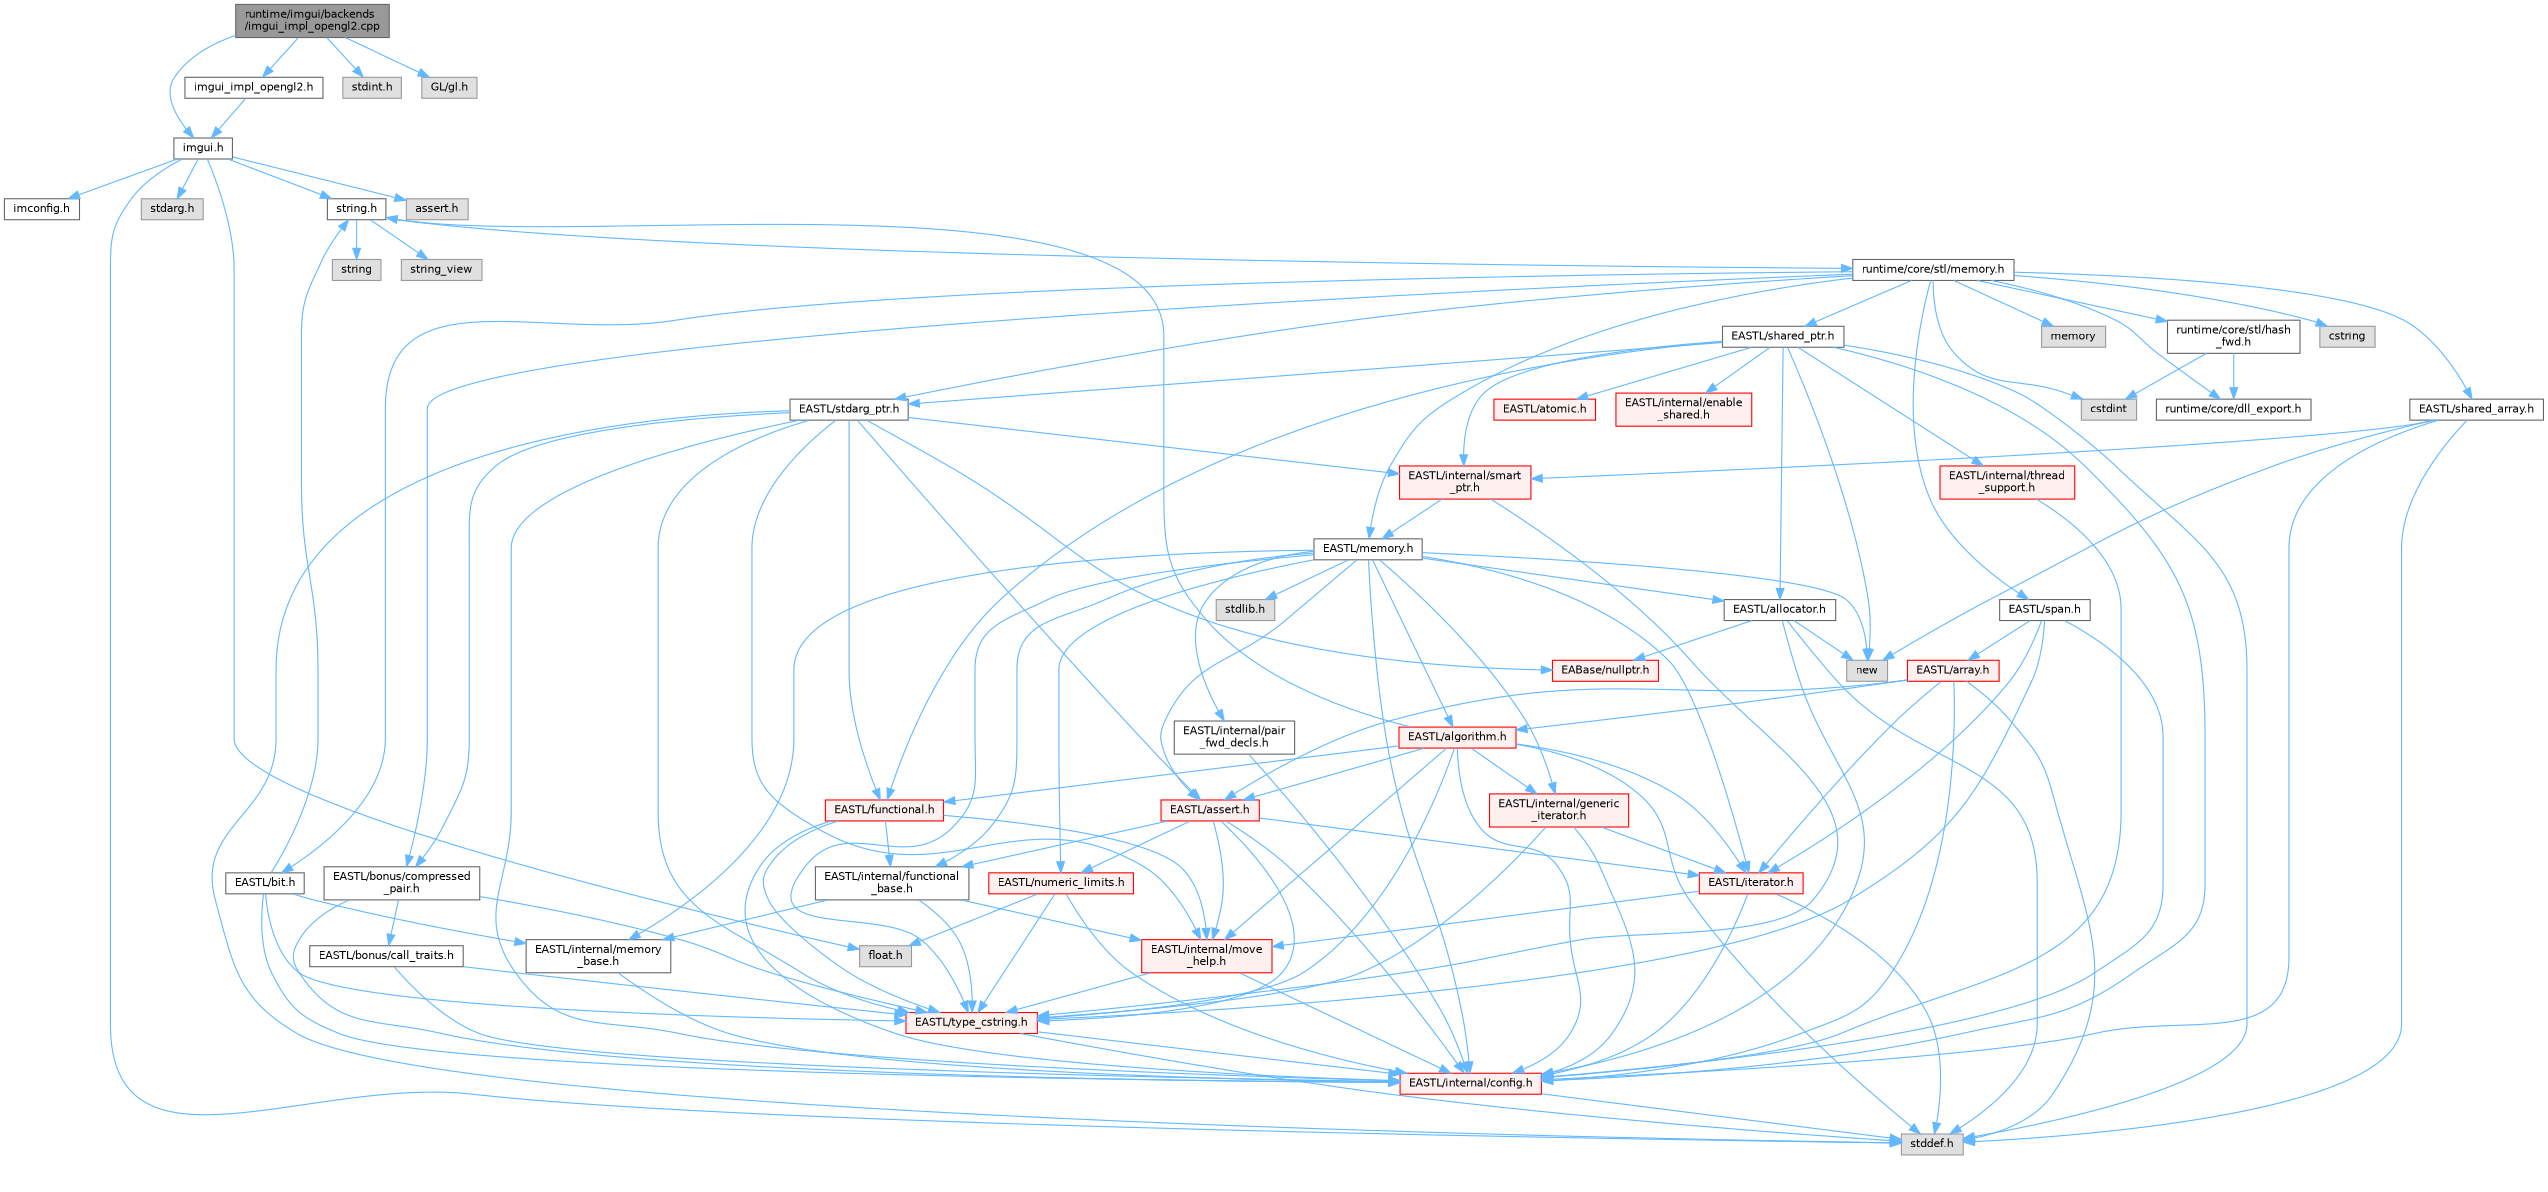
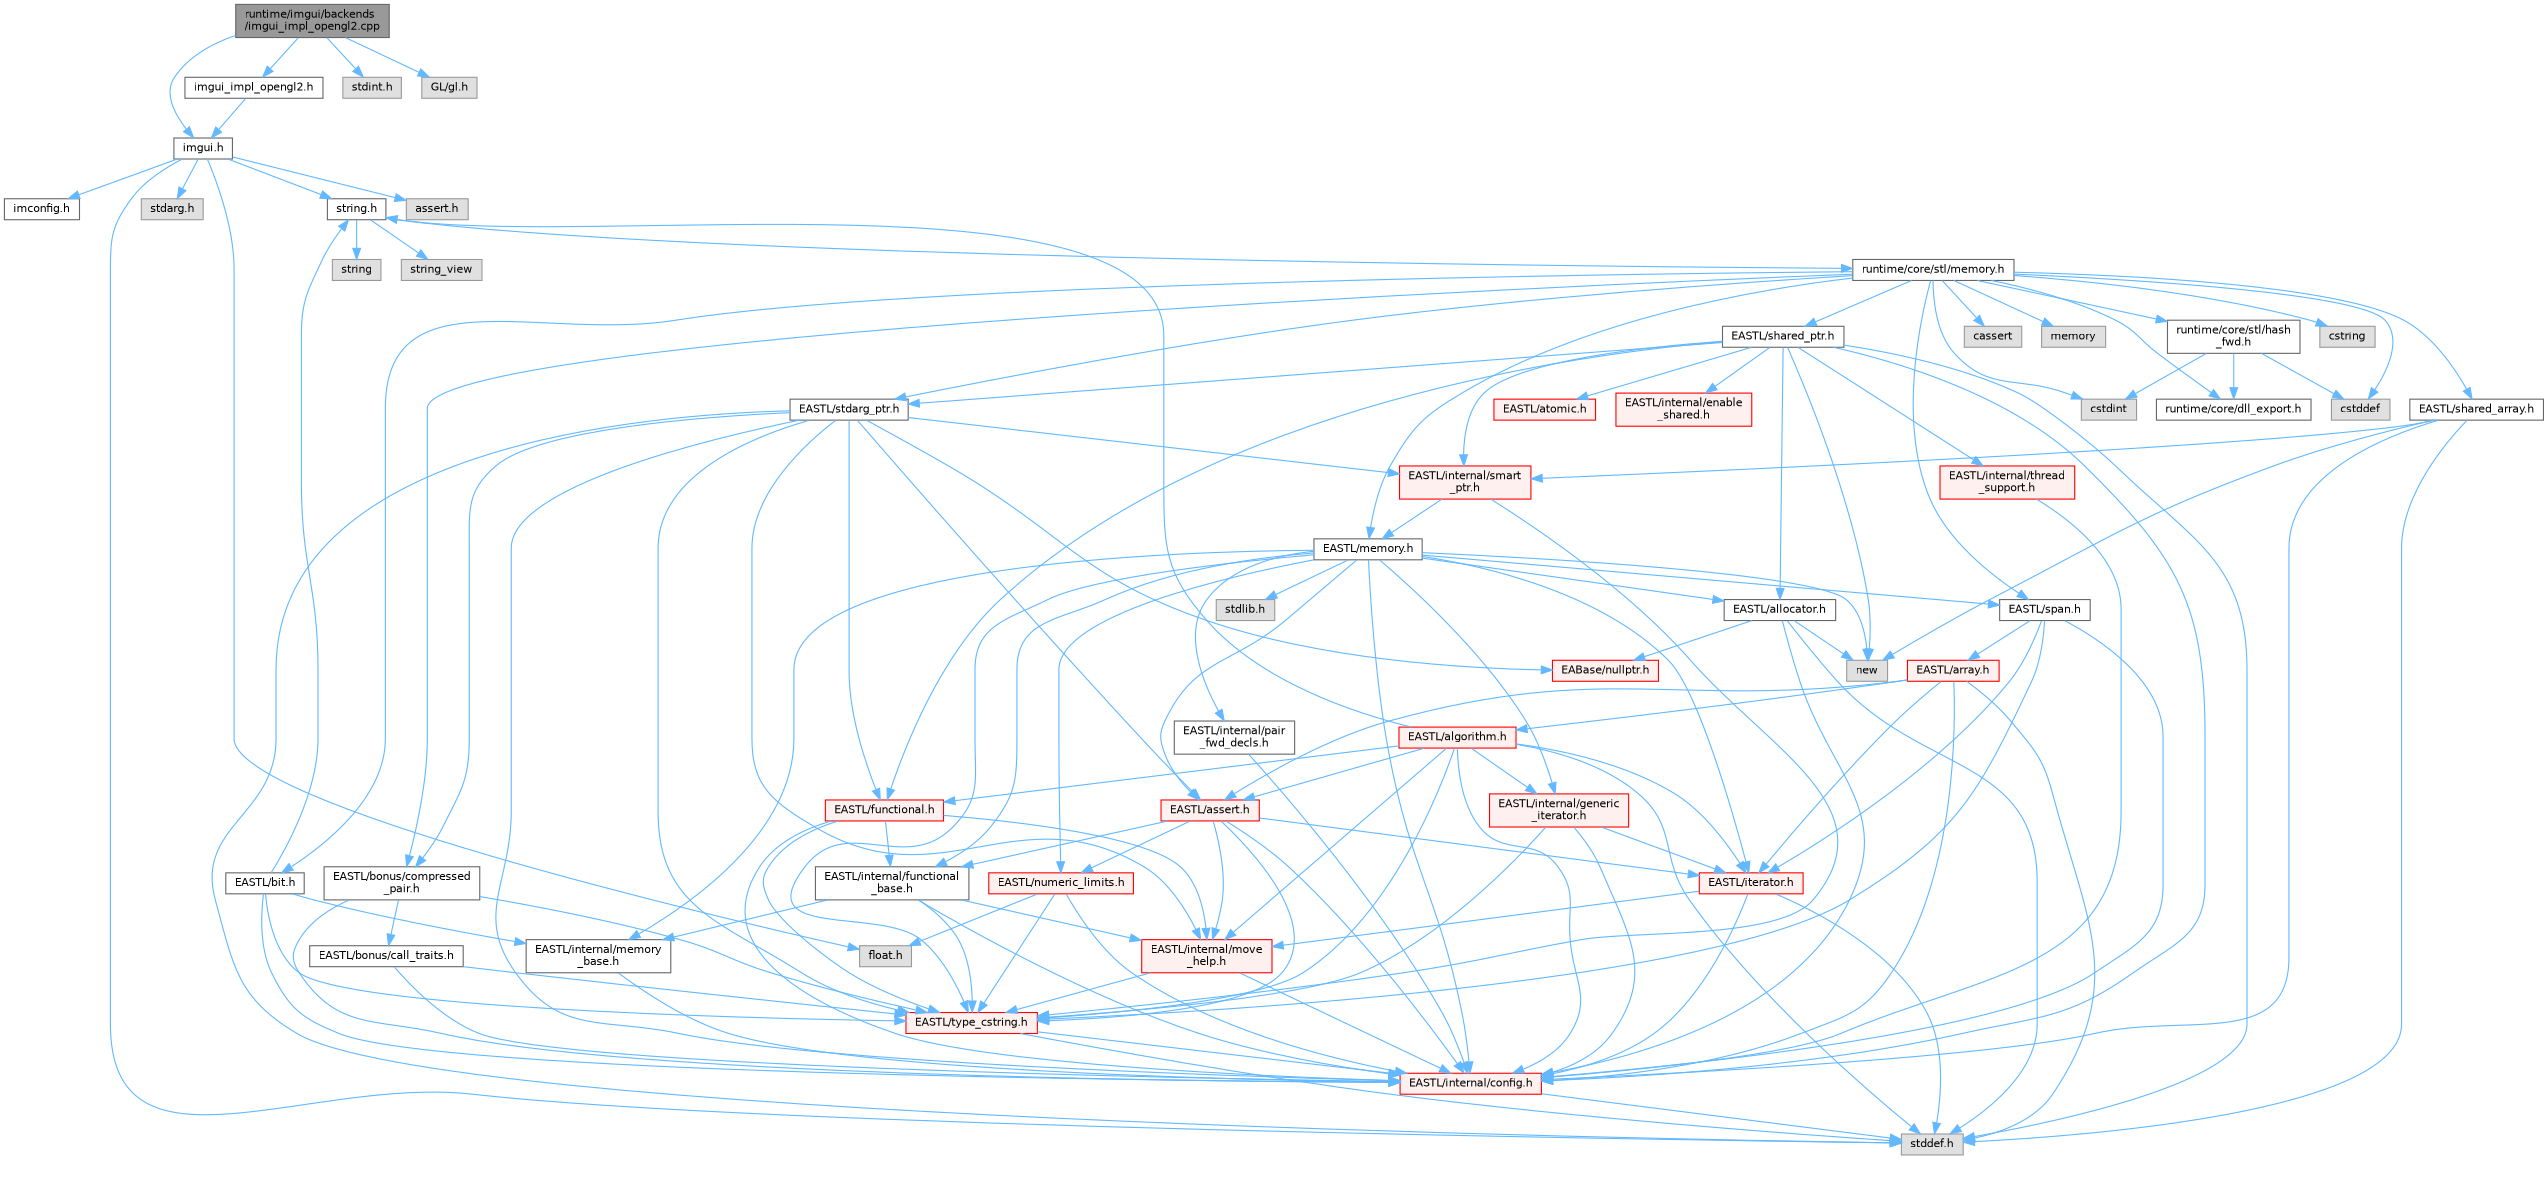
node "cassert": added
node "cstddef": added
edge "EASTL/memory.h" -> "EASTL/algorithm.h": now "EASTL/memory.h" -> "EASTL/span.h"
edge "EASTL/internal/functional _base.h" -> "EASTL/internal/config.h": added
